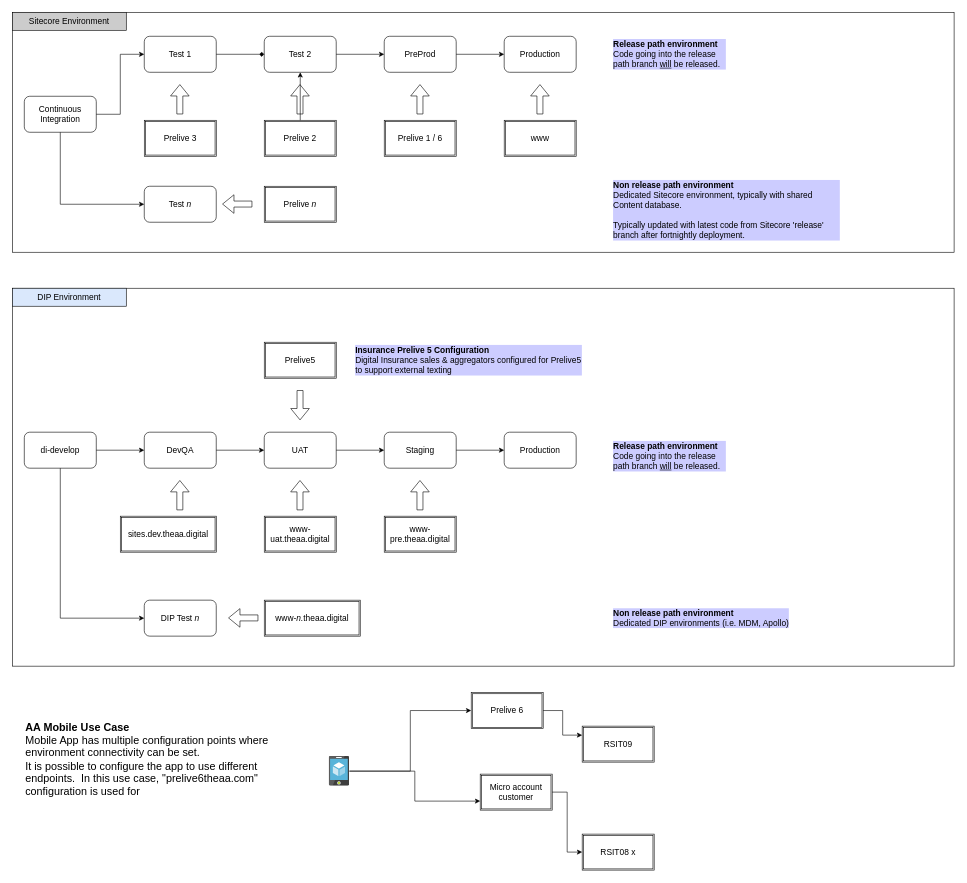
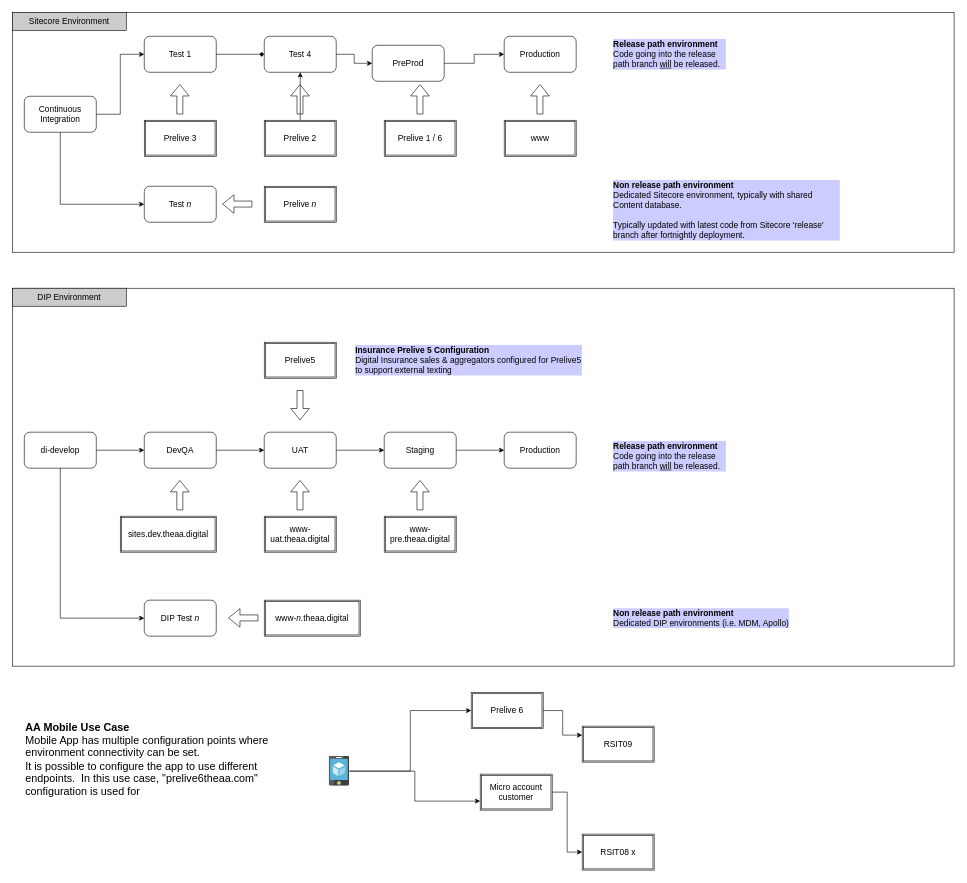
node "Test 2": label "Test 2" -> "Test 4"
node "PreProd": moved (420, 54) -> (408, 63)
node "DIP Environment": fillcolor #dae8fc -> #cccccc
